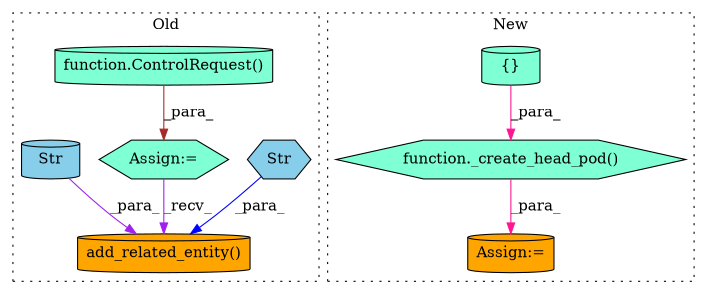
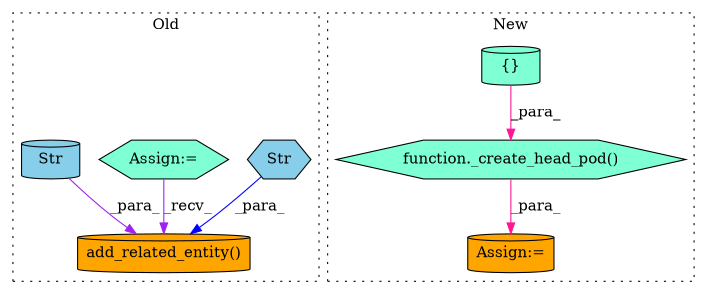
node "function.ControlRequest()": removed
